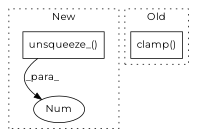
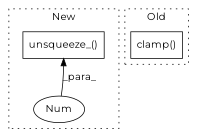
edge "unsqueeze_()" -> "Num": reversed
